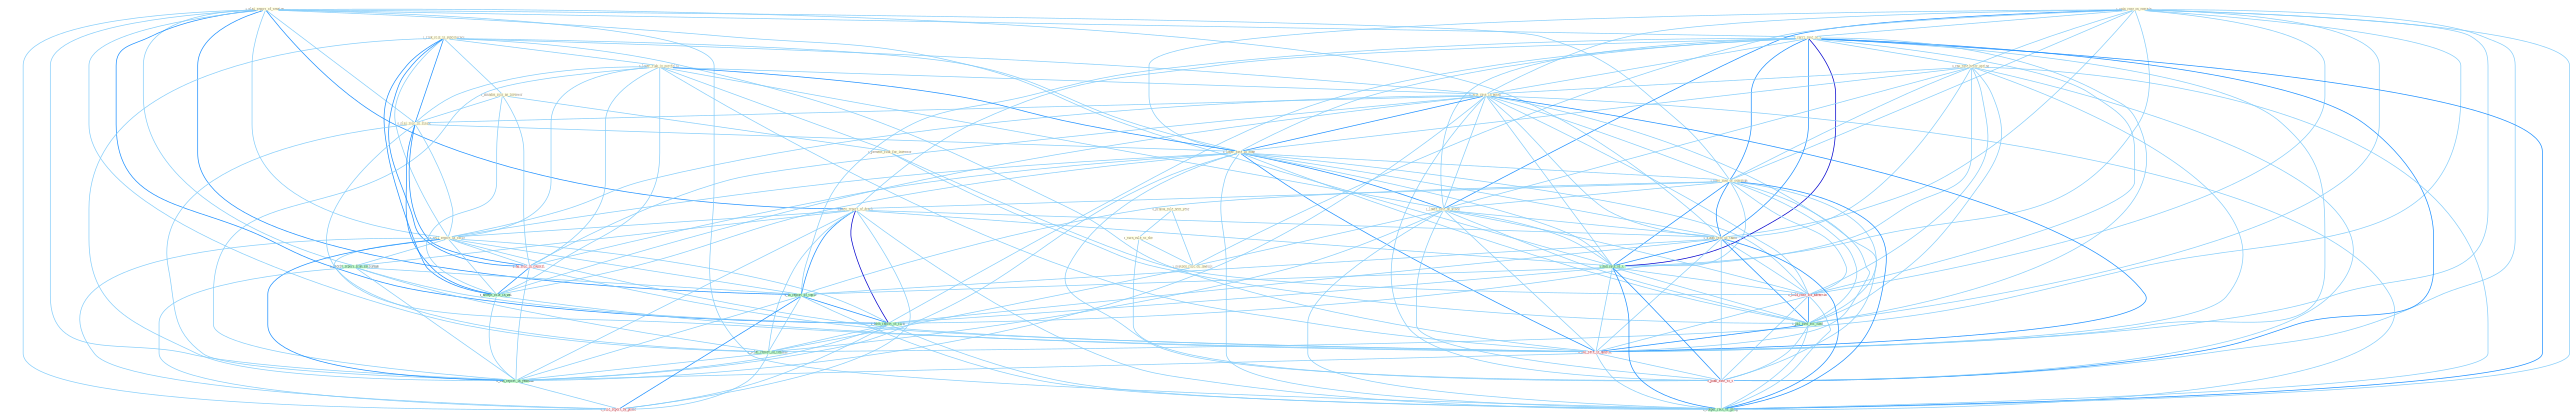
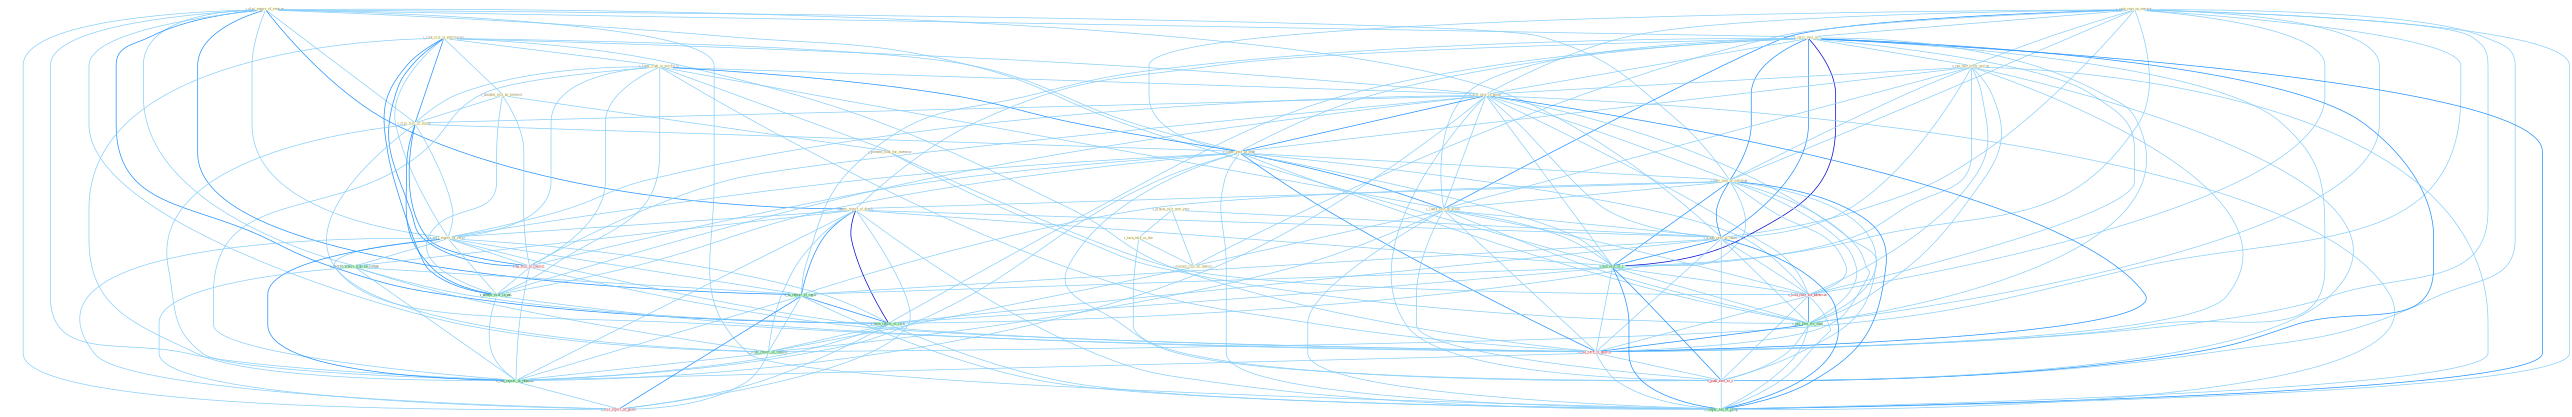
edge "0_lower_rate_in_come" -- "1_slash_rate_of_taxat": now "0_propos_rule_next_year" -- "1_slash_rate_of_taxat"
edge "1_slash_rate_of_taxat" -- "1_pai_rate_for_fund": color #1e90ff -> #87cefa
edge "1_ha_role_in_countri" -- "0_accept_role_in_wai": color #1e90ff -> #87cefa
node "1_compar_rate_of_group": label "1_compar_rate_of_group" -> "1_compar_ran_of_group"
